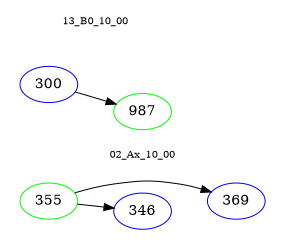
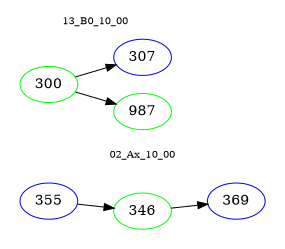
node "307": added
node "300": color blue -> green
edge "355" -> "369": now "346" -> "369"
node "355": color green -> blue
node "346": color blue -> green
